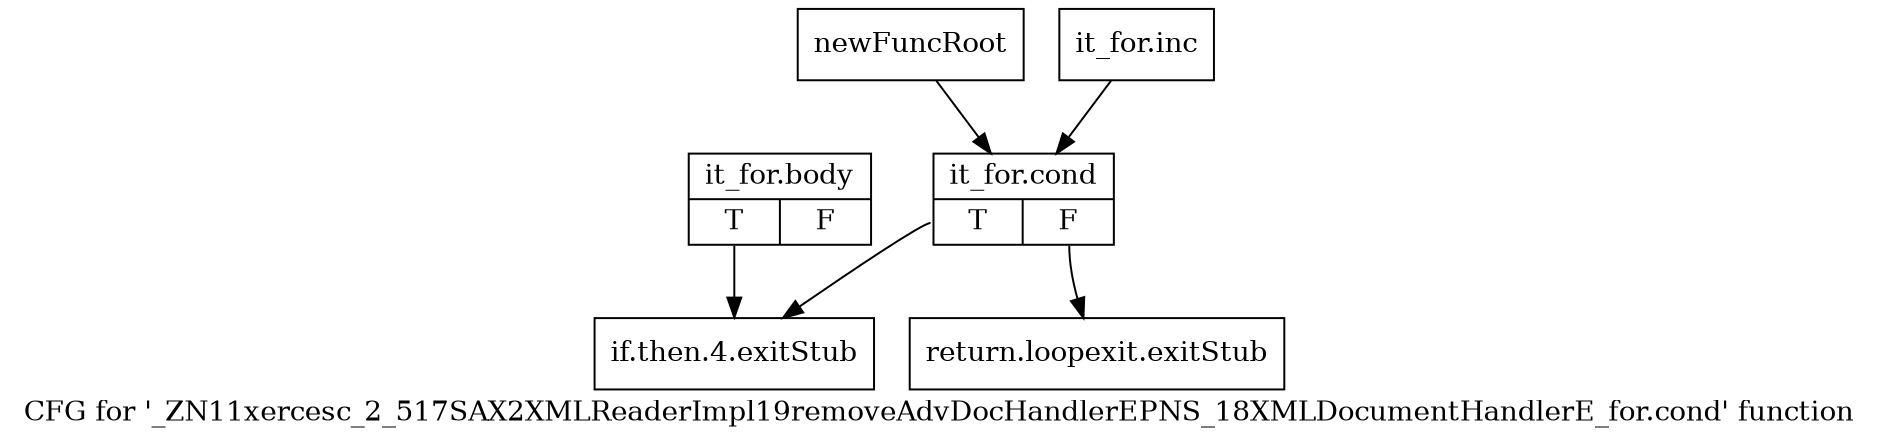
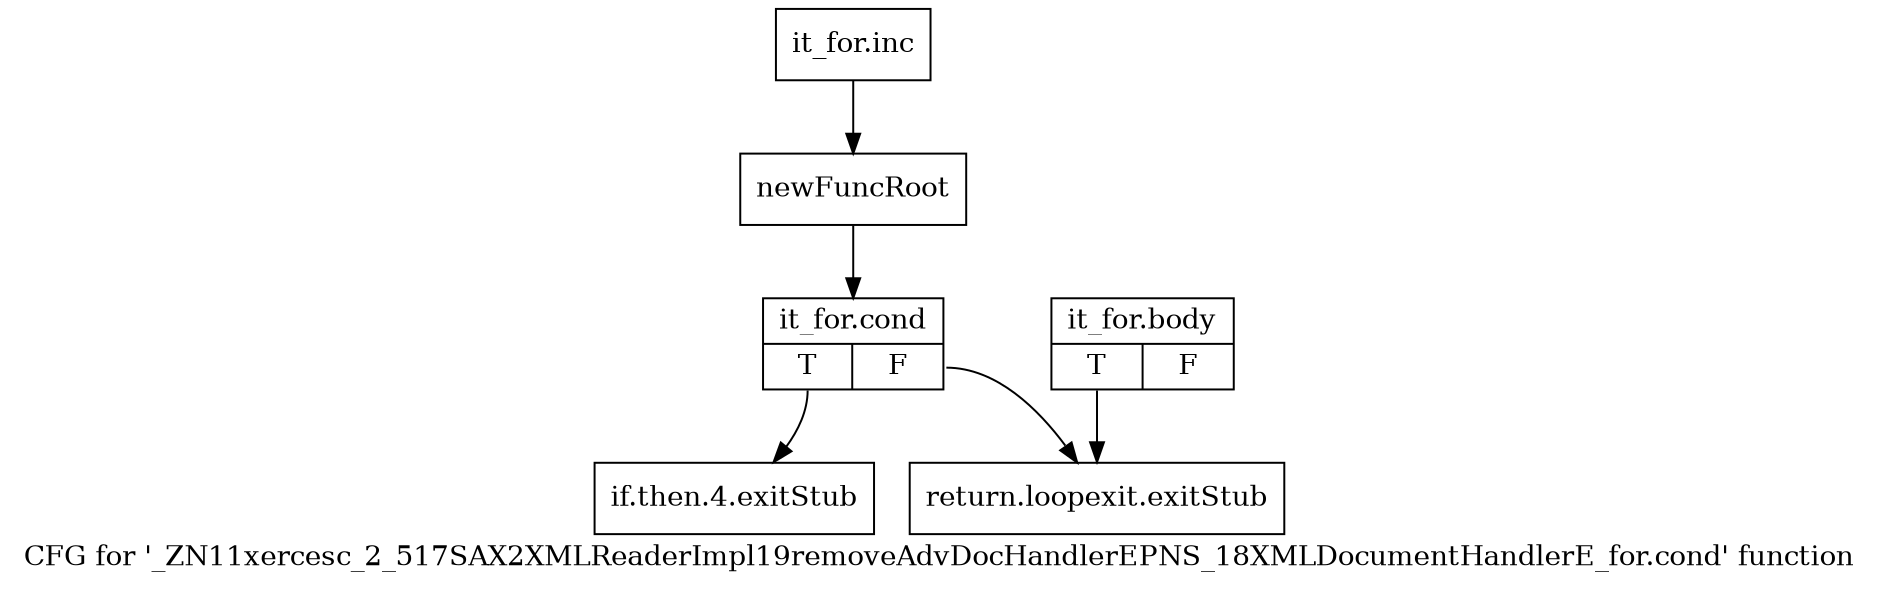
edge "it_for.inc" -> "it_for.cond": now "it_for.inc" -> "newFuncRoot"
edge "it_for.body" -> "if.then.4.exitStub": now "it_for.body" -> "return.loopexit.exitStub"
